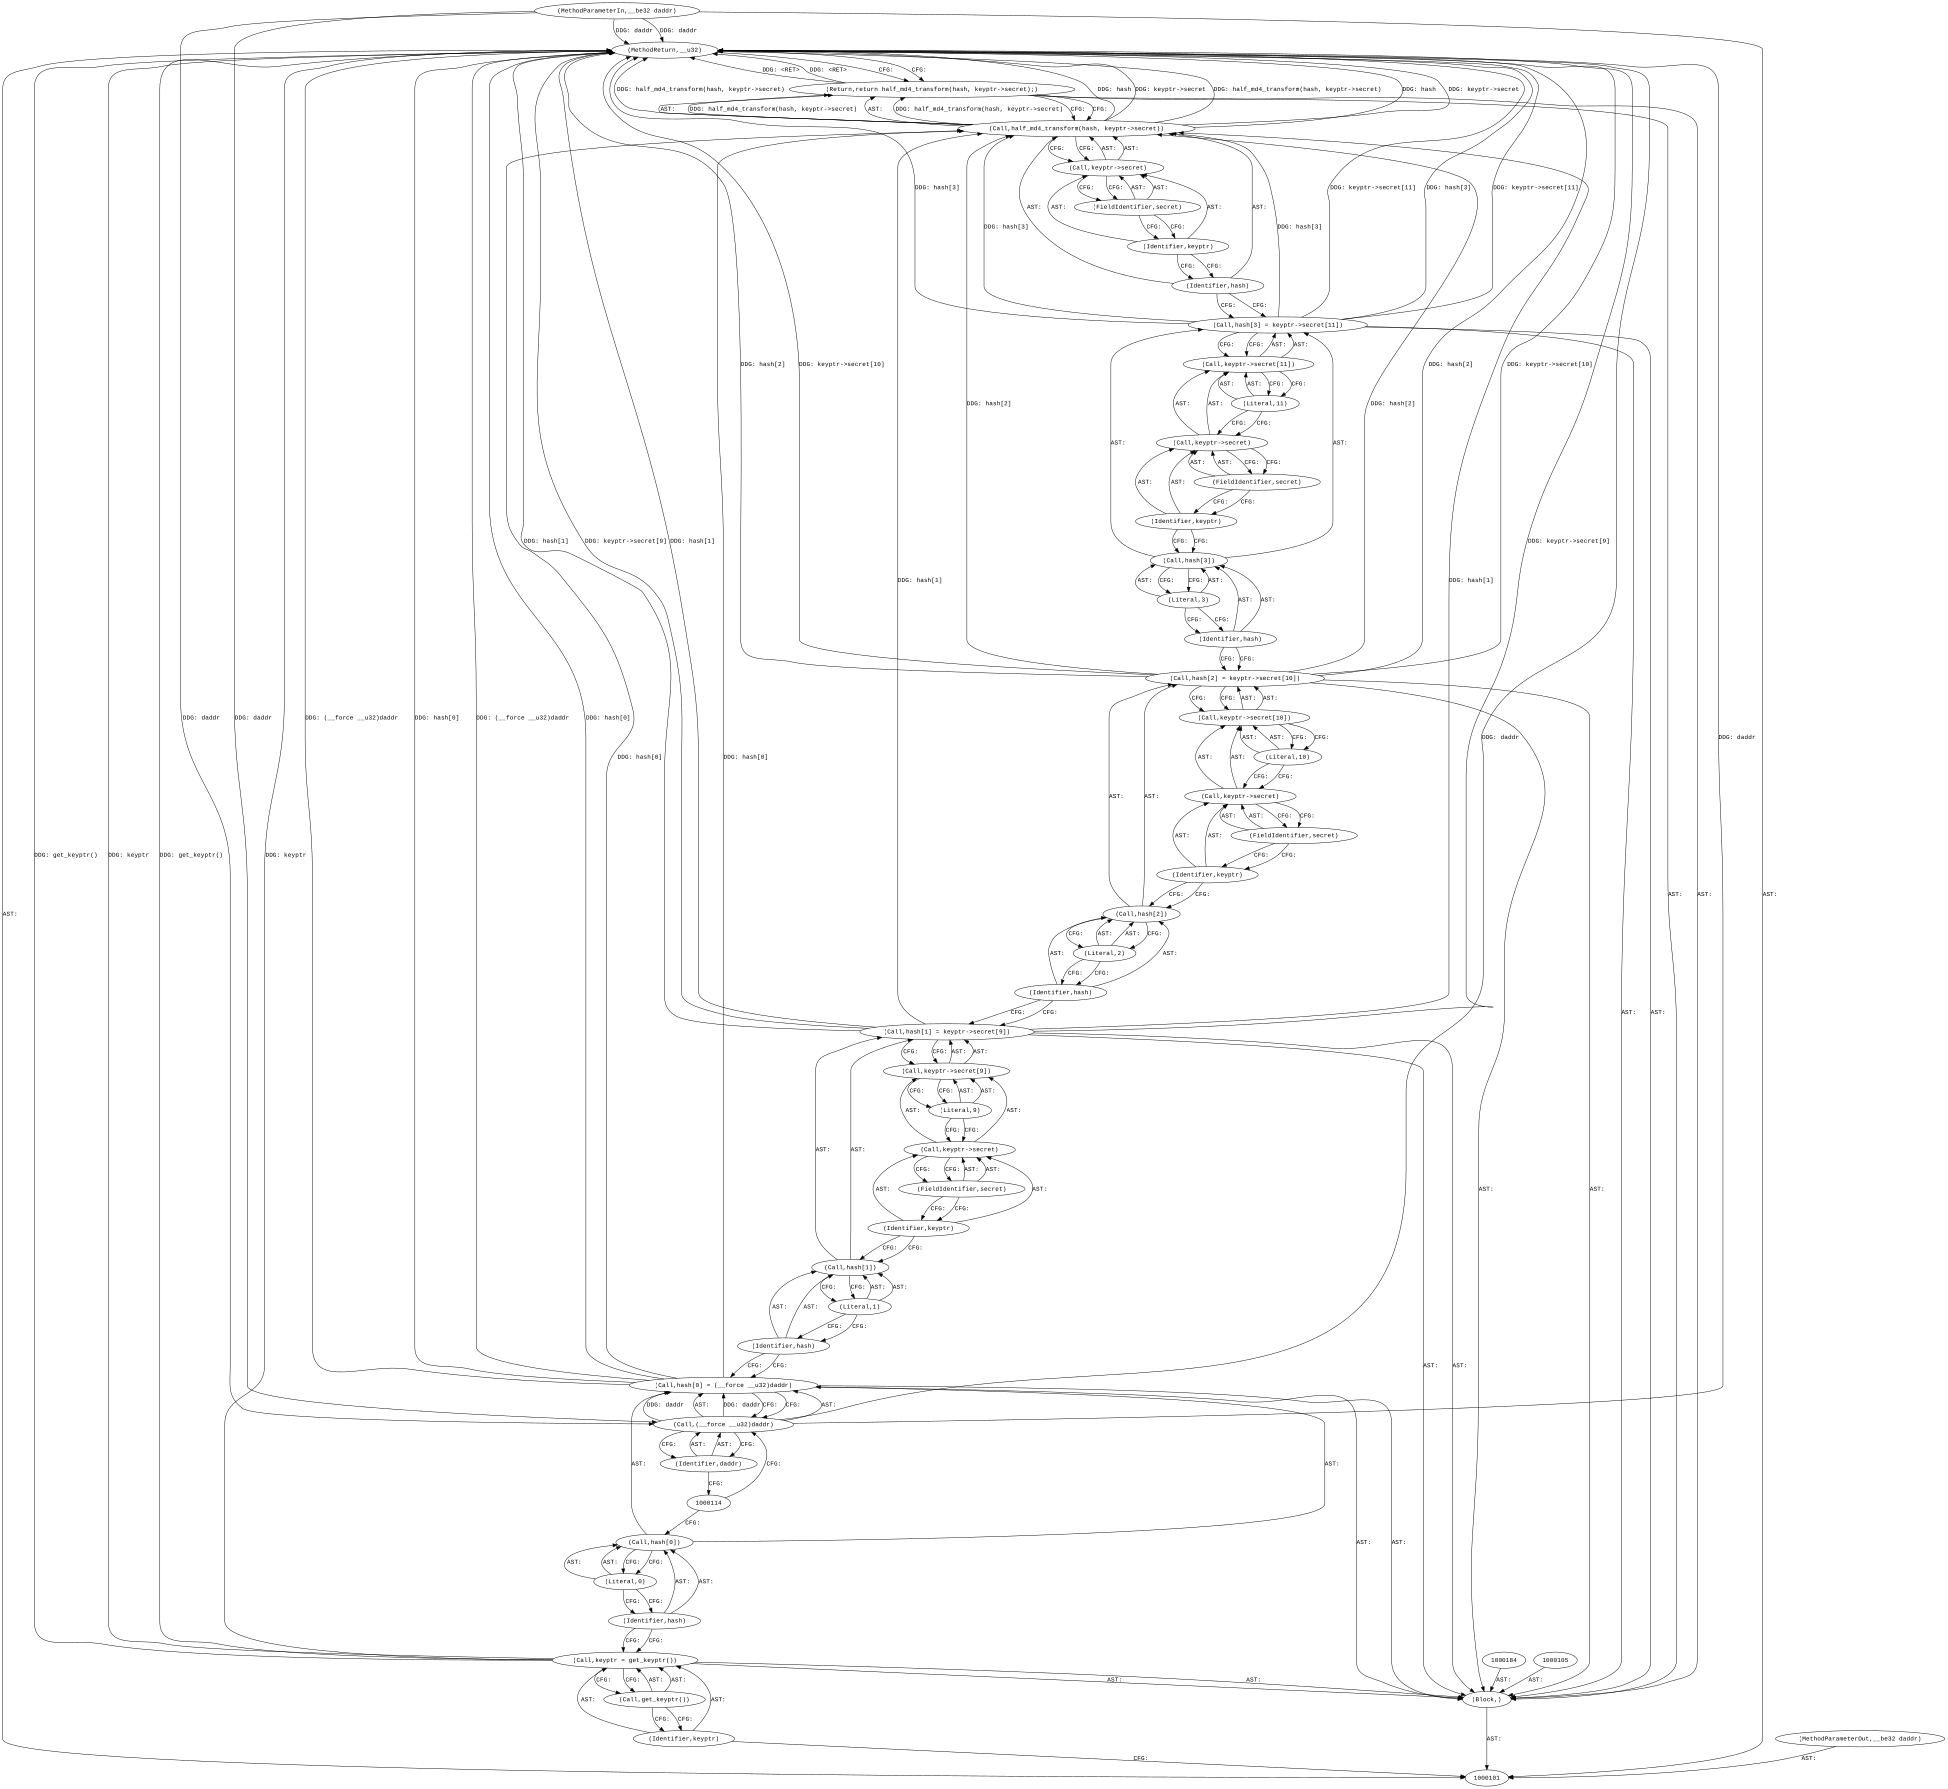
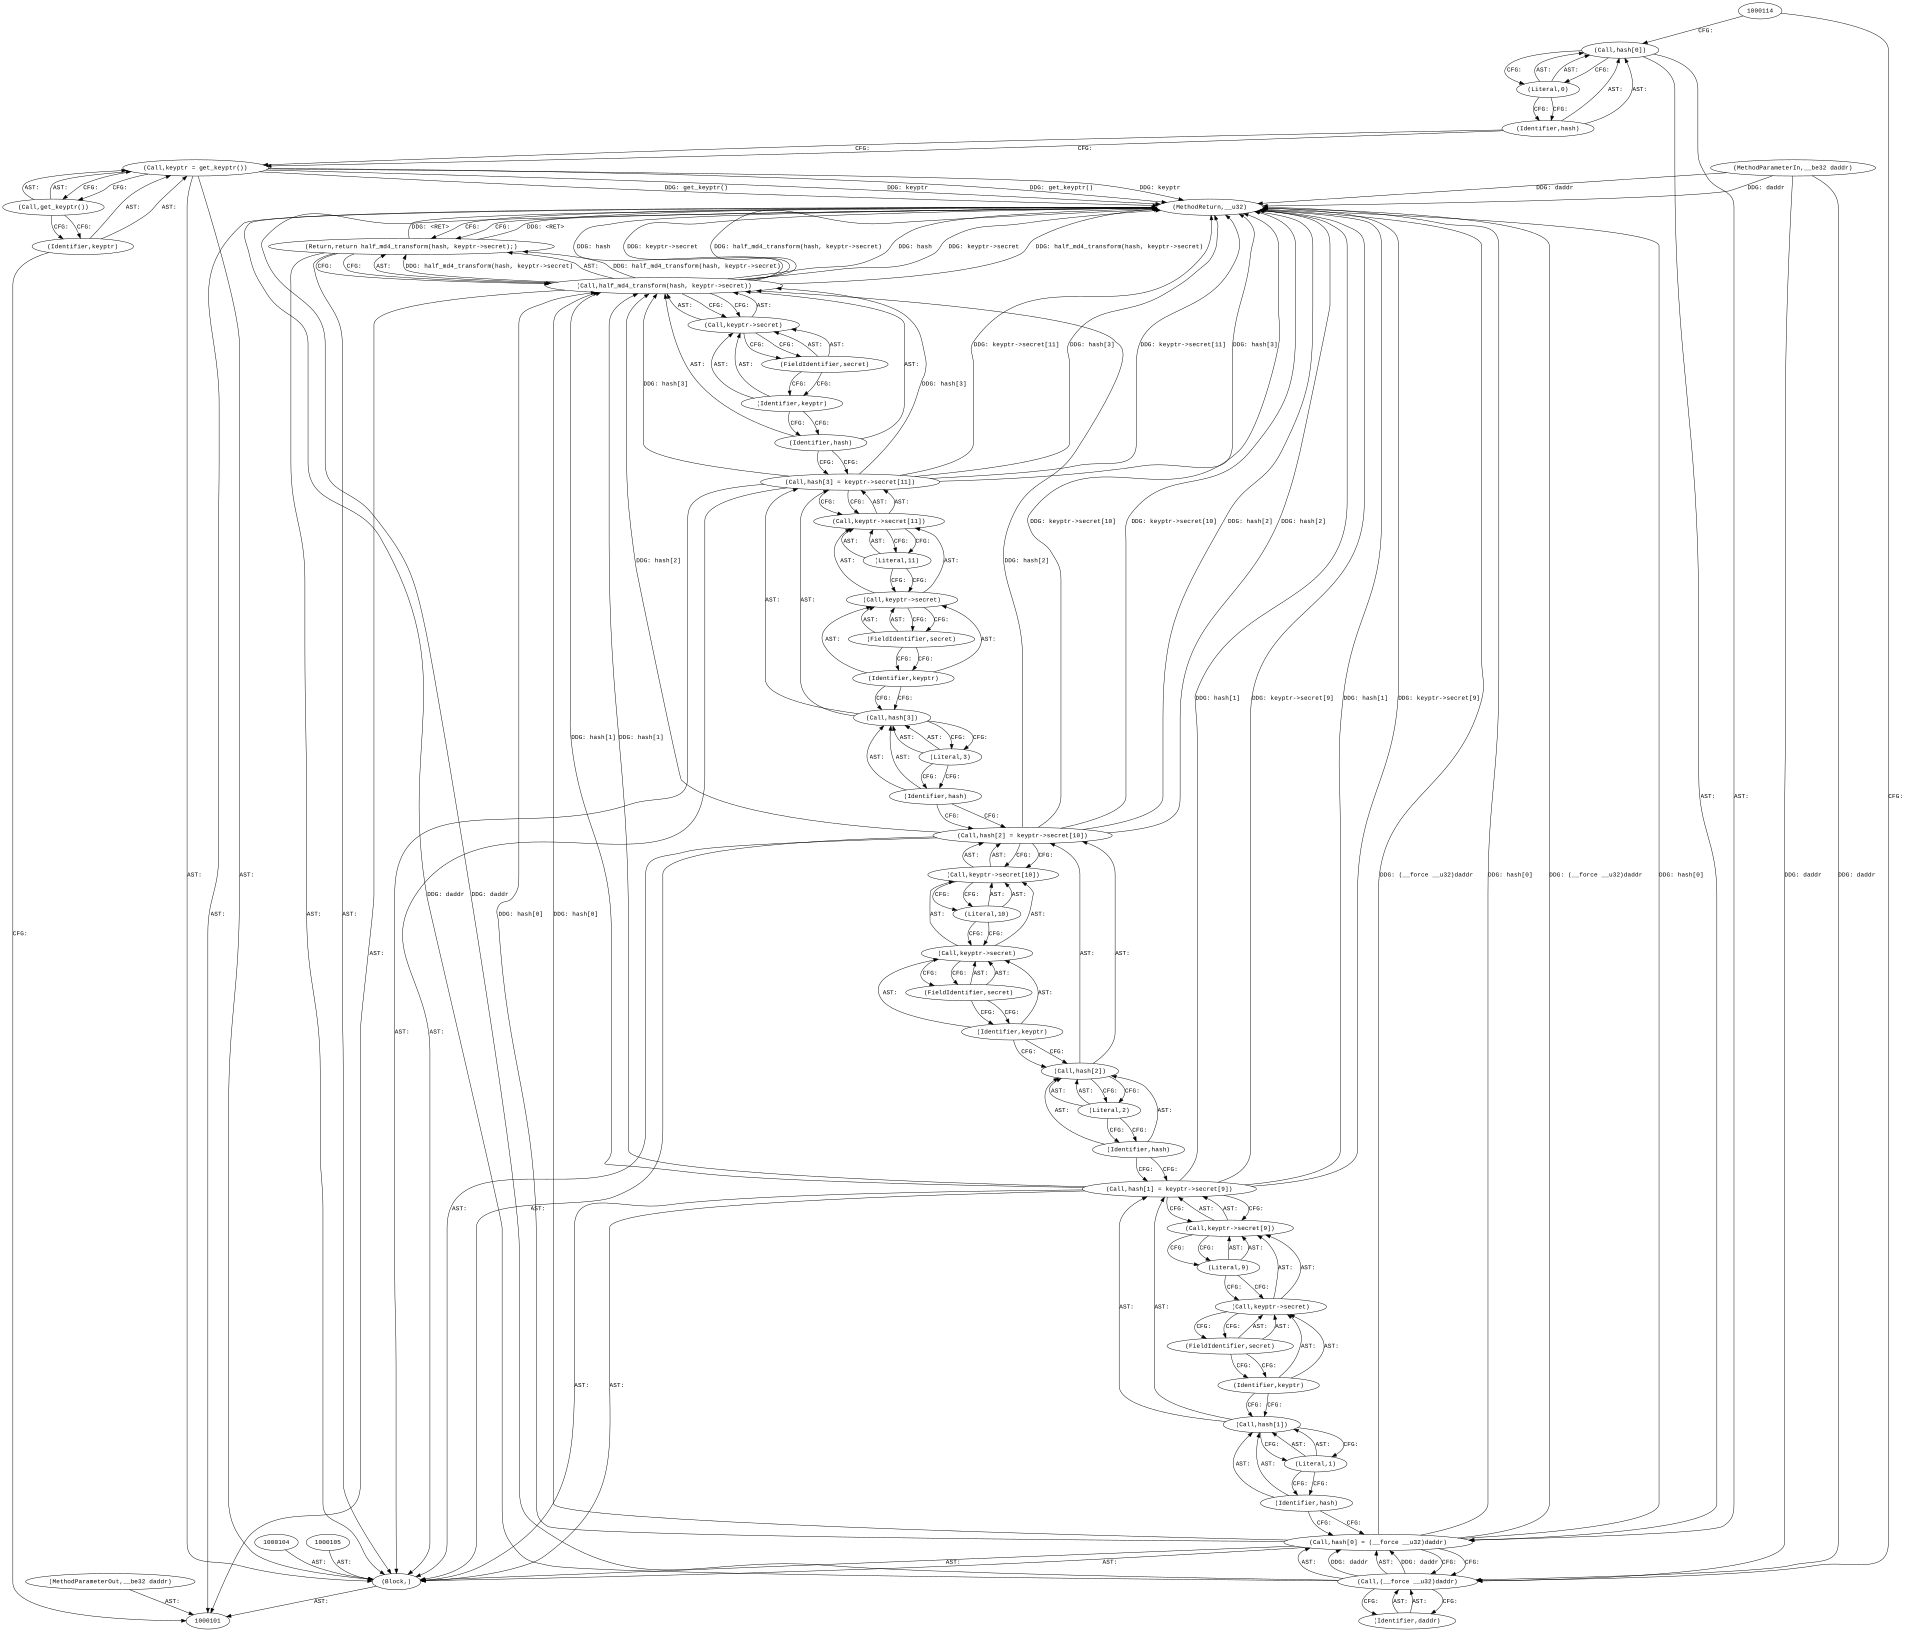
edge "(MethodParameterIn,__be32 daddr)" -> "1000101": now "(Call,half_md4_transform(hash, keyptr->secret))" -> "1000101"
edge "(Identifier,daddr)" -> "1000114": removed, label "CFG:"
node "1000184": label "1000184" -> "1000104"
